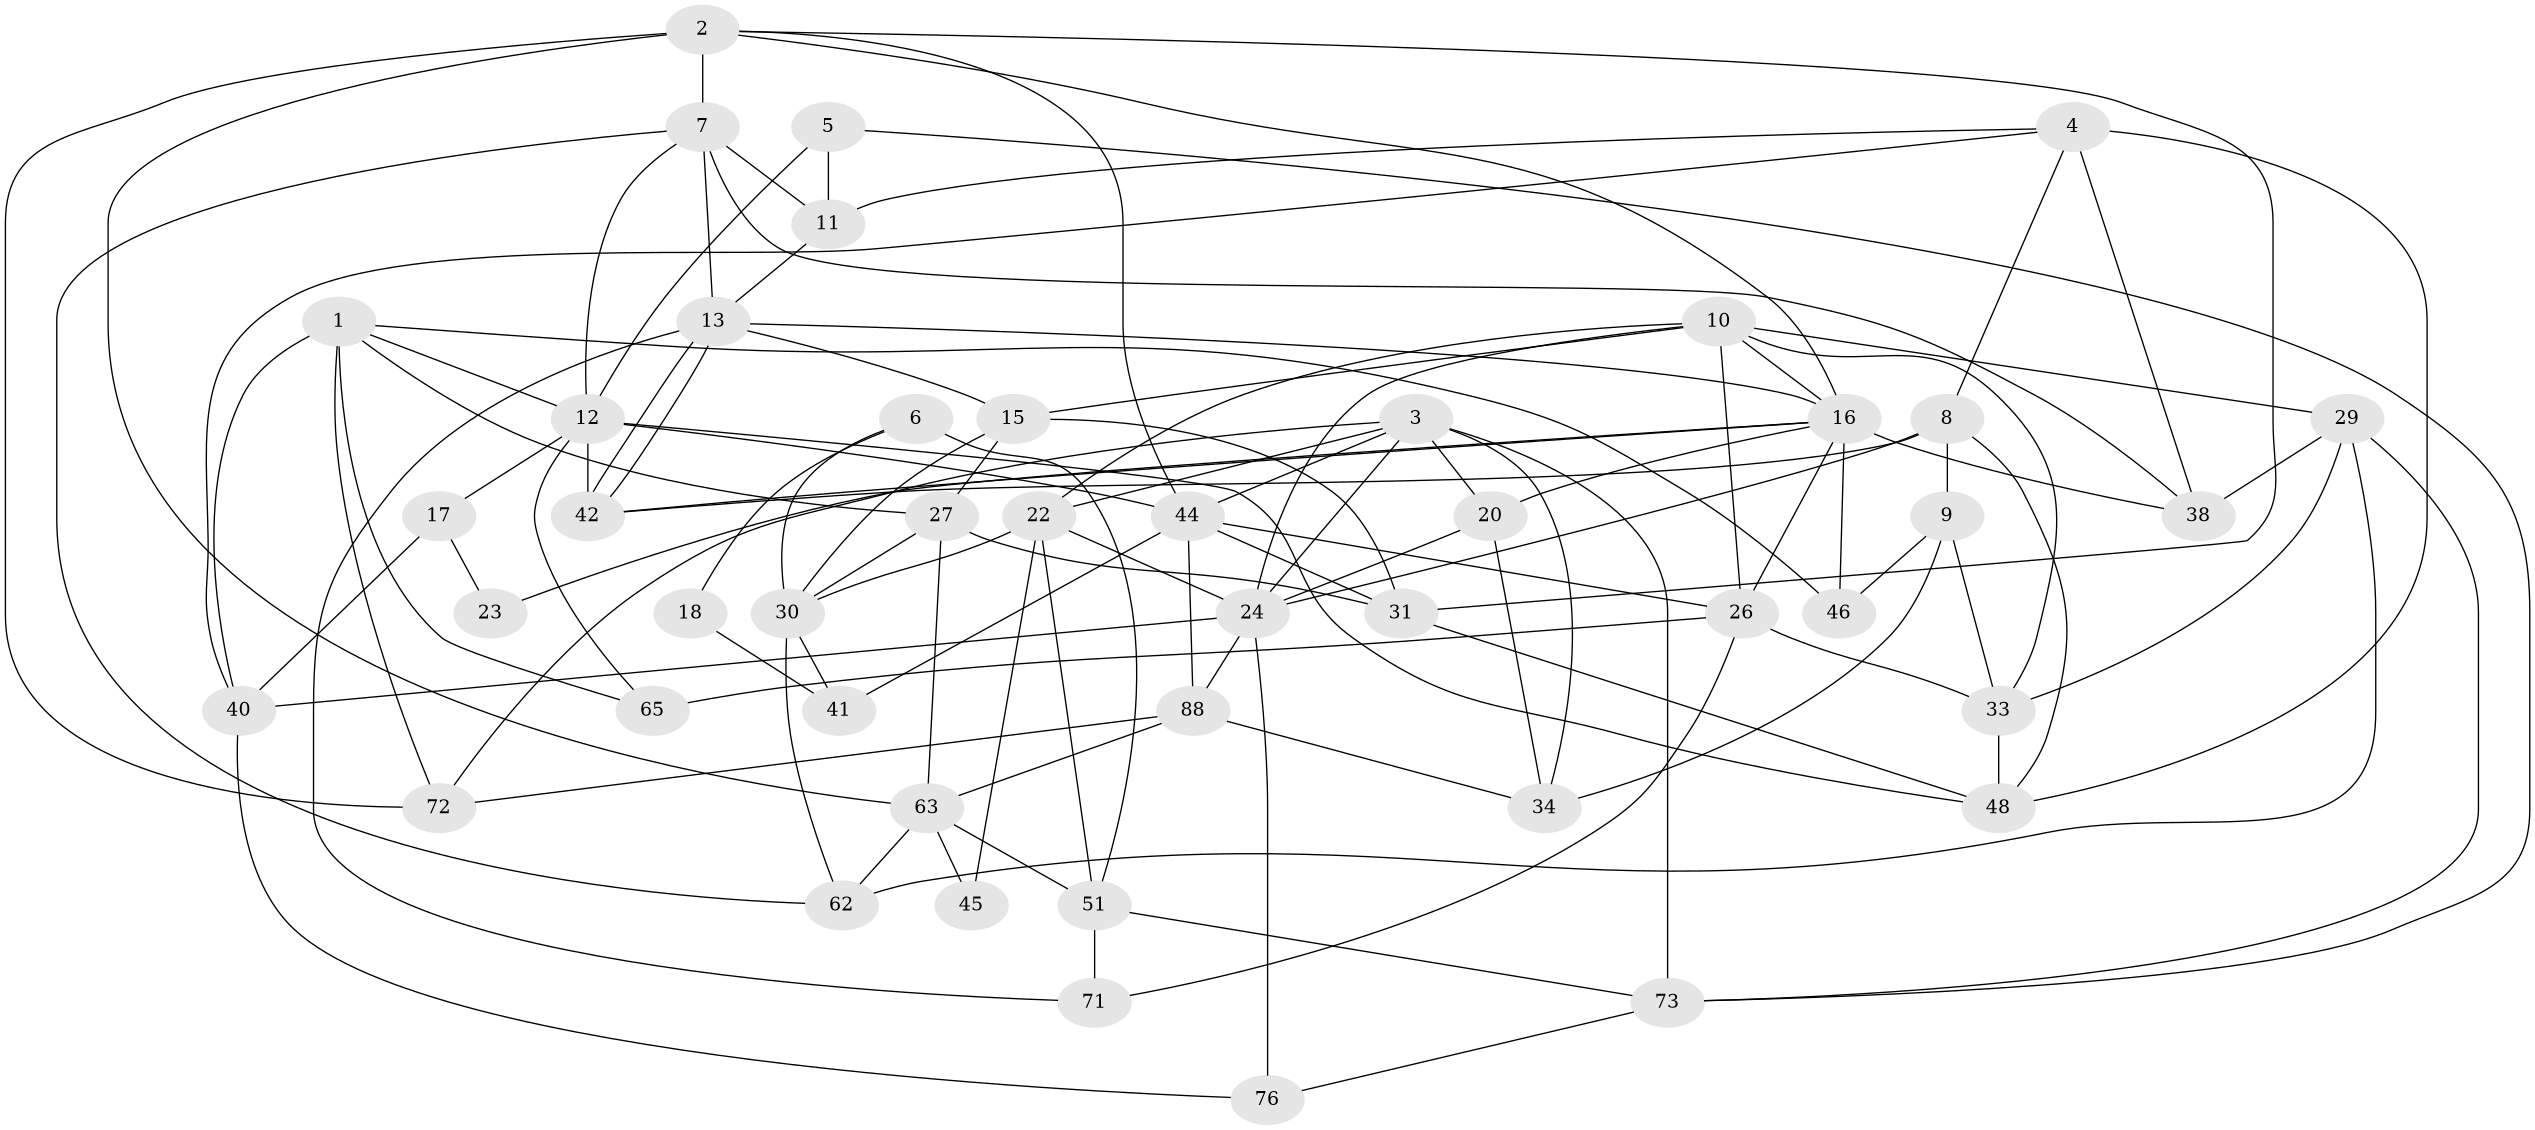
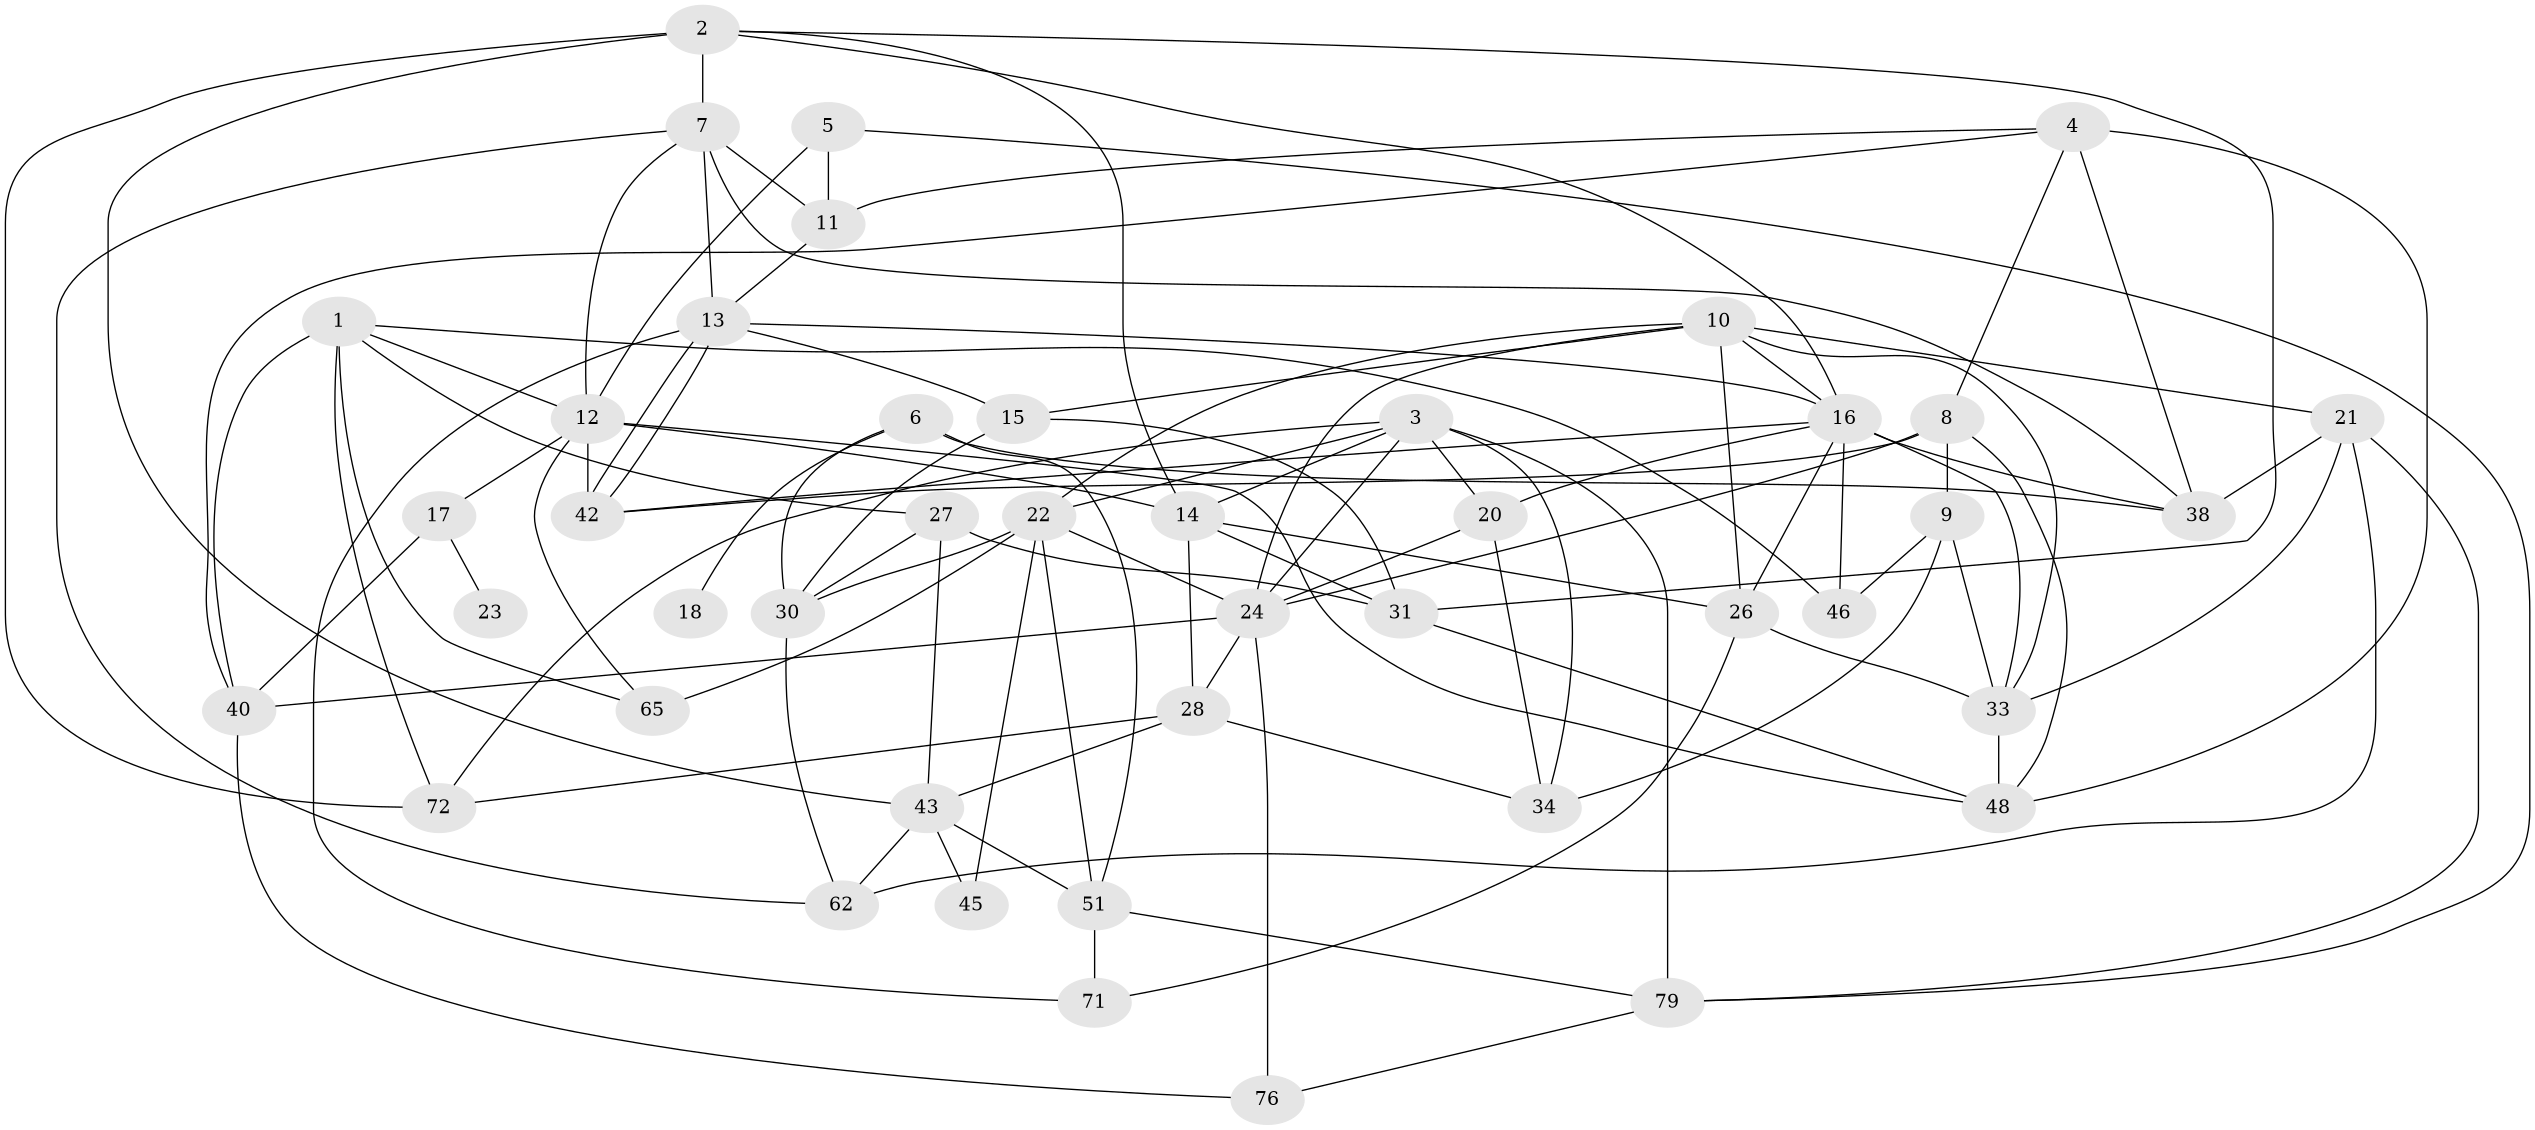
node "29": label "29" -> "21"
edge "16" -- "23": now "16" -- "33"
edge "15" -- "27": removed
edge "6" -- "38": added
node "44": label "44" -> "14"
edge "26" -- "65": now "22" -- "65"
node "41": removed
node "88": label "88" -> "28"
node "63": label "63" -> "43"
node "73": label "73" -> "79"
